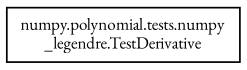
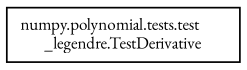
node "numpy.polynomial.tests.numpy _legendre.TestDerivative": label "numpy.polynomial.tests.numpy _legendre.TestDerivative" -> "numpy.polynomial.tests.test _legendre.TestDerivative"
